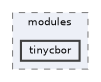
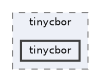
cluster "modules": label "modules" -> "tinycbor"
